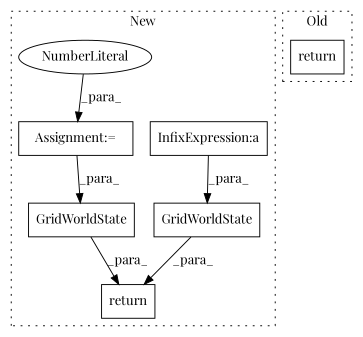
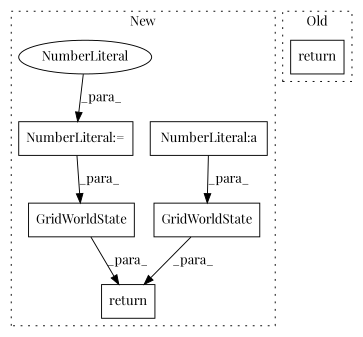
node "Assignment:=": label "Assignment:=" -> "NumberLiteral:="
node "InfixExpression:a": label "InfixExpression:a" -> "NumberLiteral:a"
